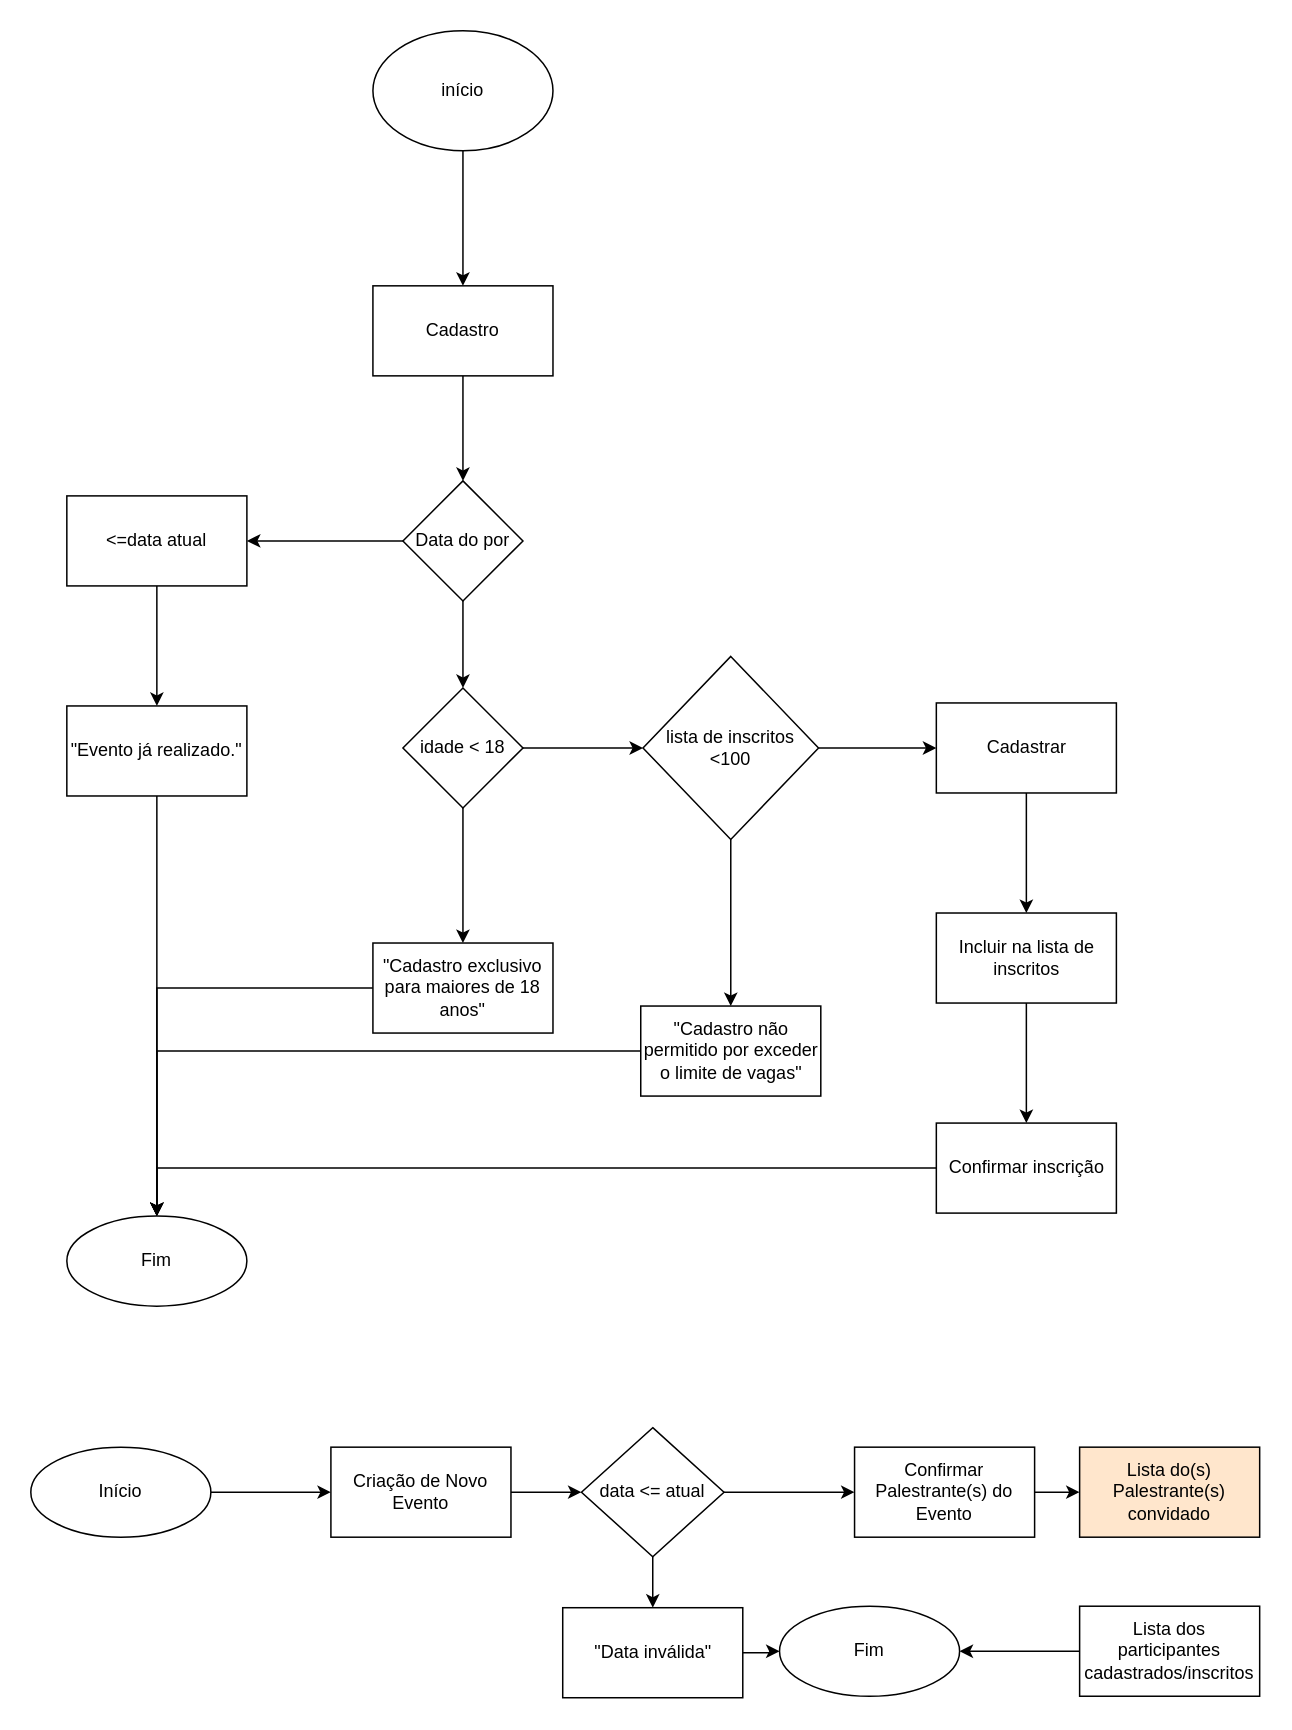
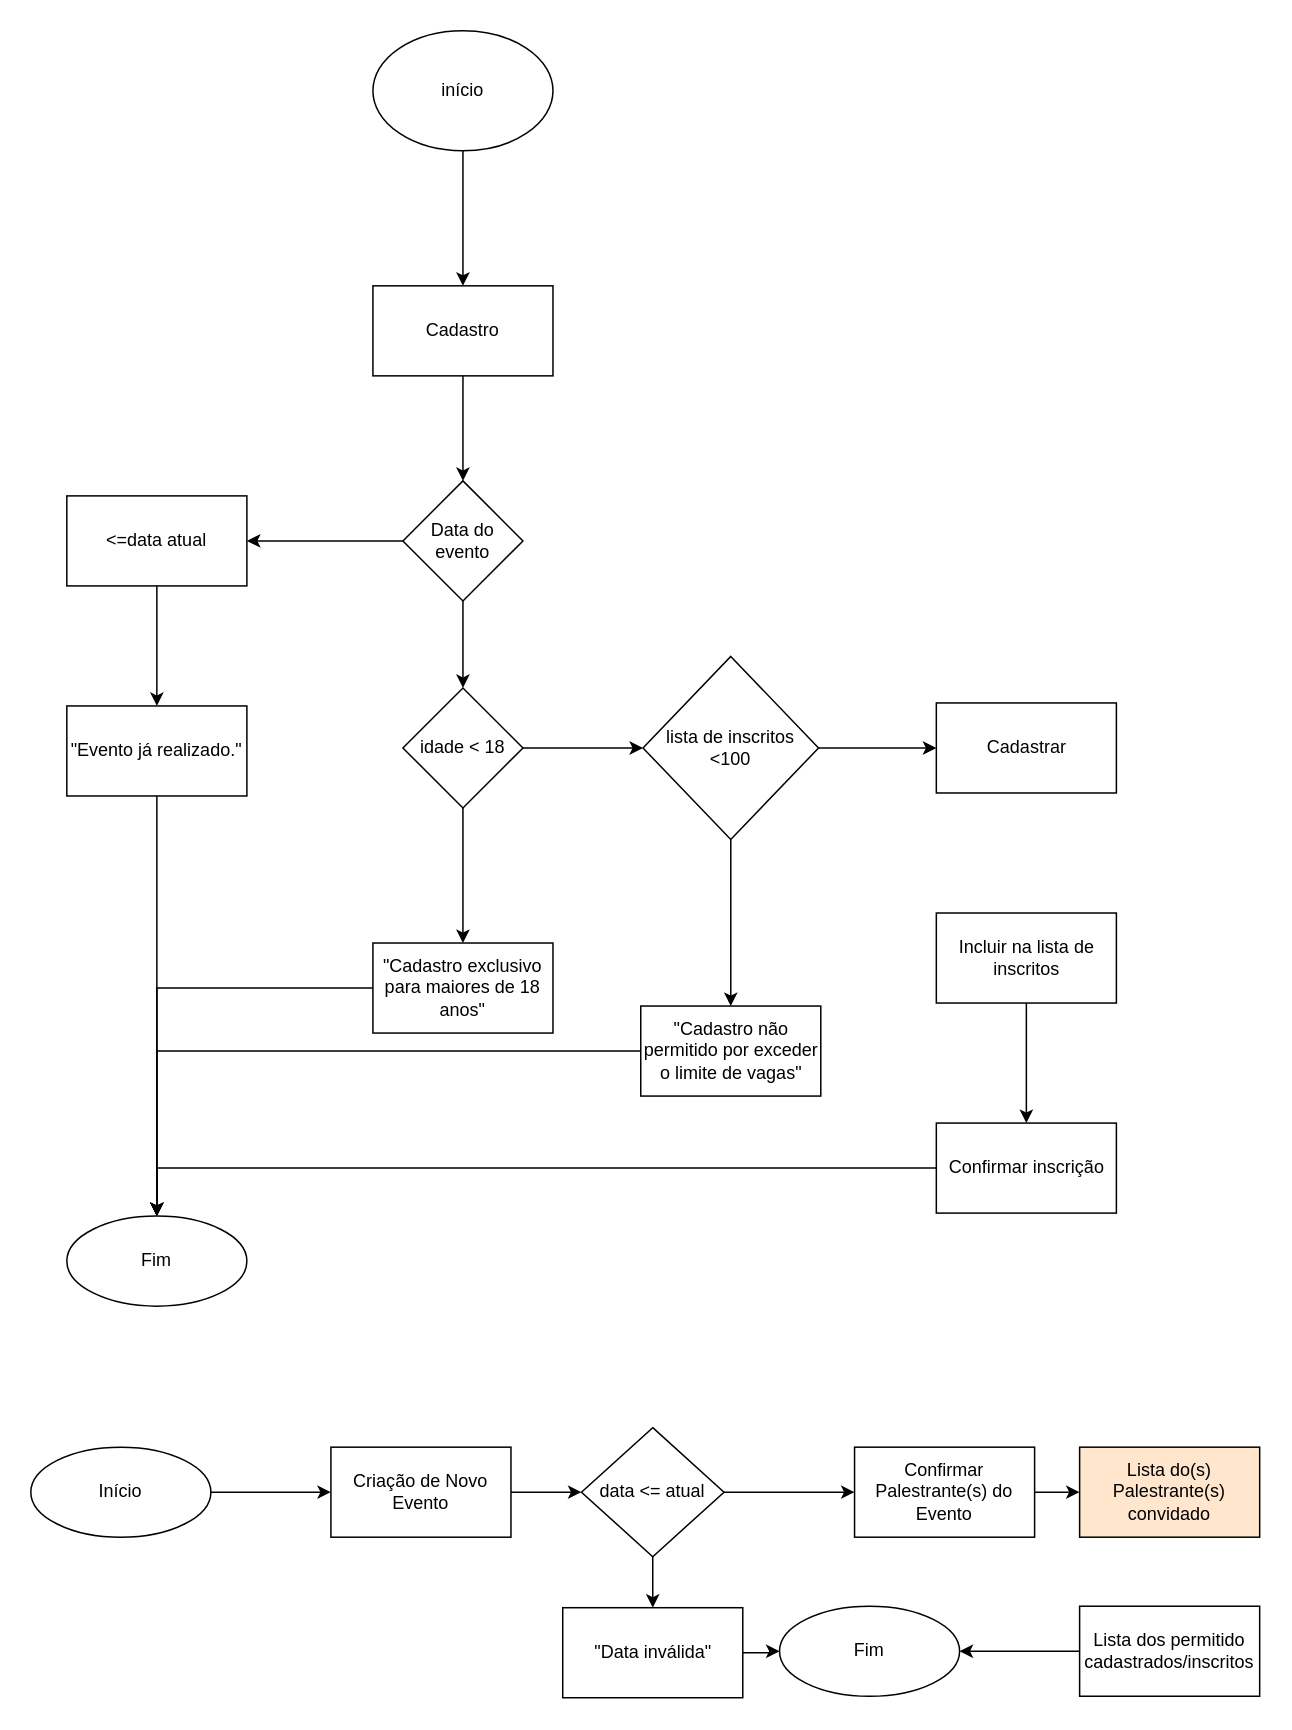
node "Data do por": label "Data do por" -> "Data do evento"
edge "Cadastrar" -> "Incluir na lista de inscritos": removed
node "Lista dos participantes cadastrados/inscritos": label "Lista dos participantes cadastrados/inscritos" -> "Lista dos permitido cadastrados/inscritos"
